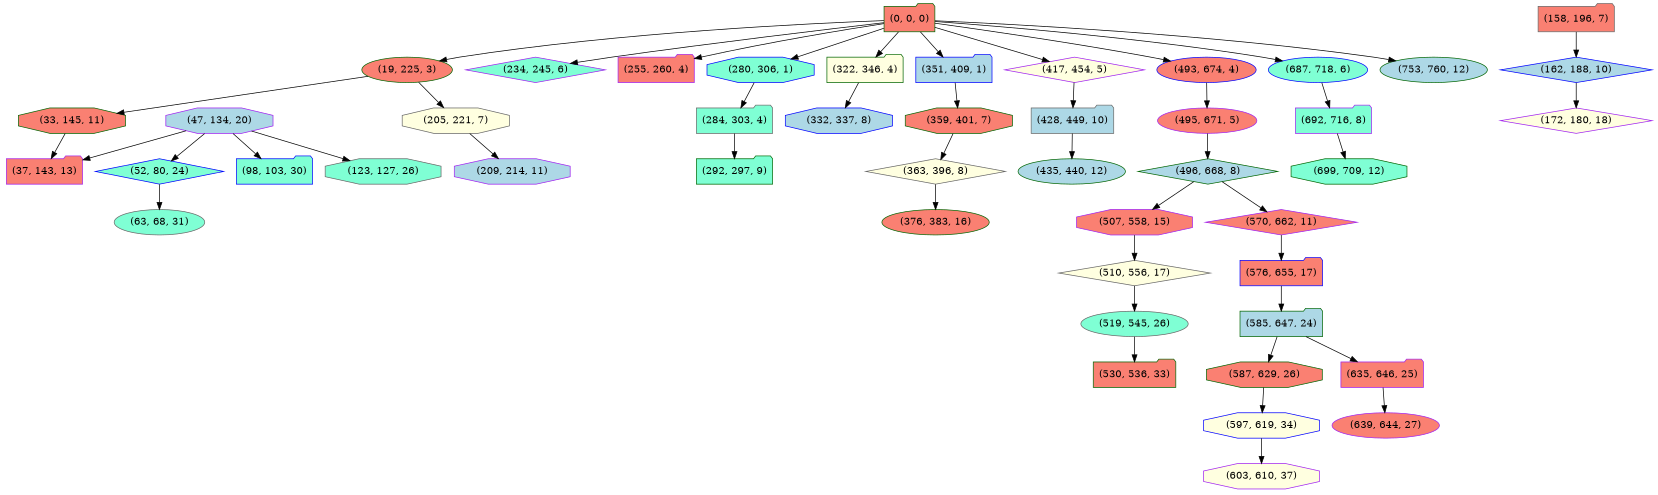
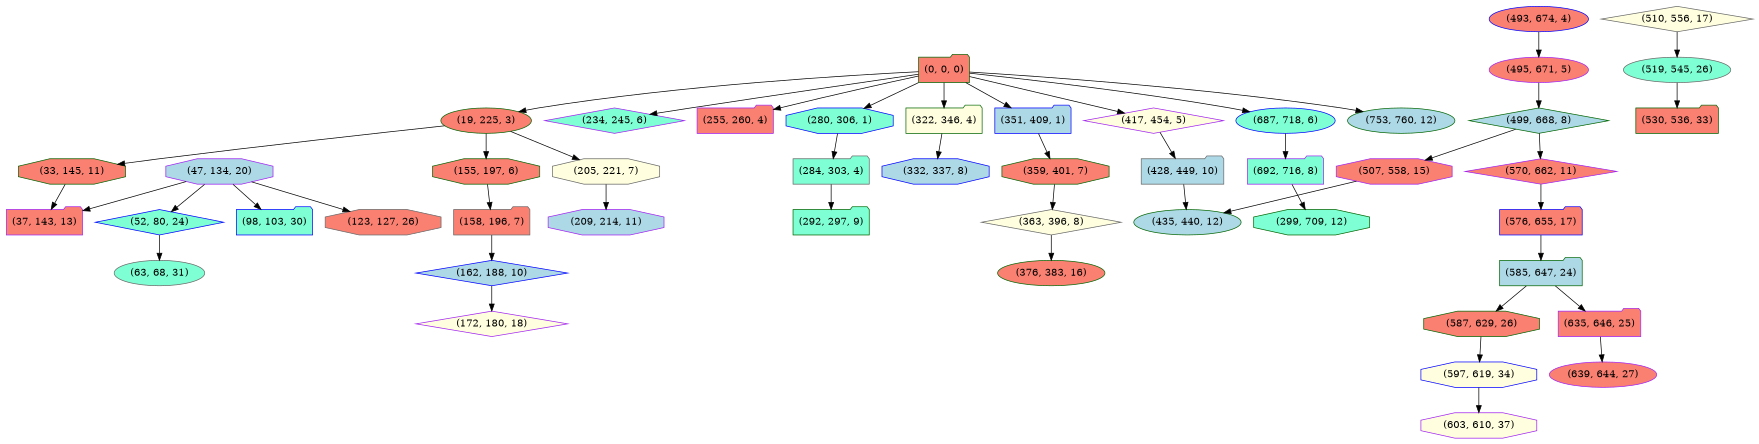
edge "(0, 0, 0)" -> "(493, 674, 4)": removed
node "(123, 127, 26)": fillcolor aquamarine -> salmon
node "(155, 197, 6)": added
node "(496, 668, 8)": label "(496, 668, 8)" -> "(499, 668, 8)"
node "(699, 709, 12)": label "(699, 709, 12)" -> "(299, 709, 12)"
edge "(507, 558, 15)" -> "(510, 556, 17)": now "(507, 558, 15)" -> "(435, 440, 12)"
